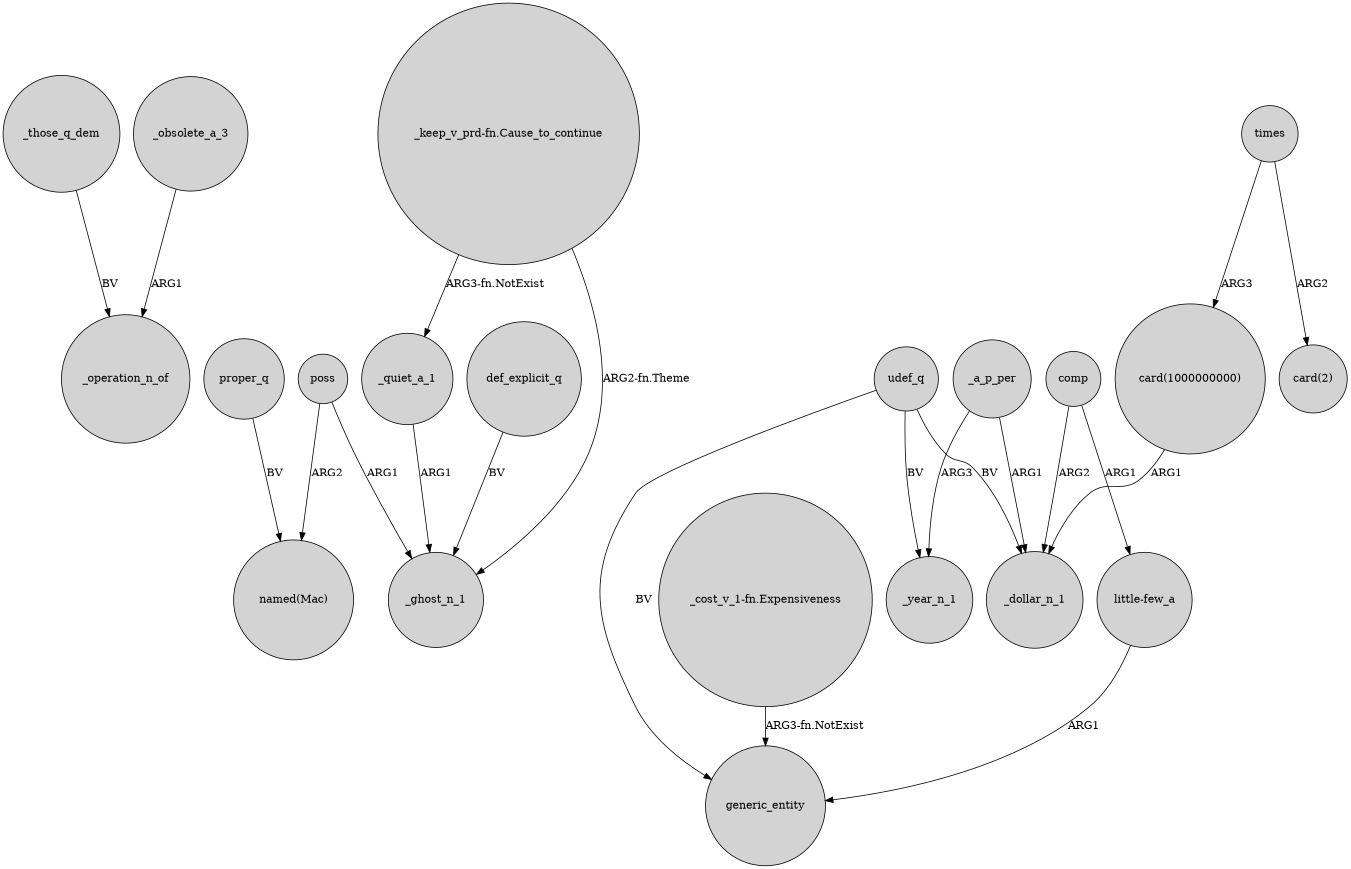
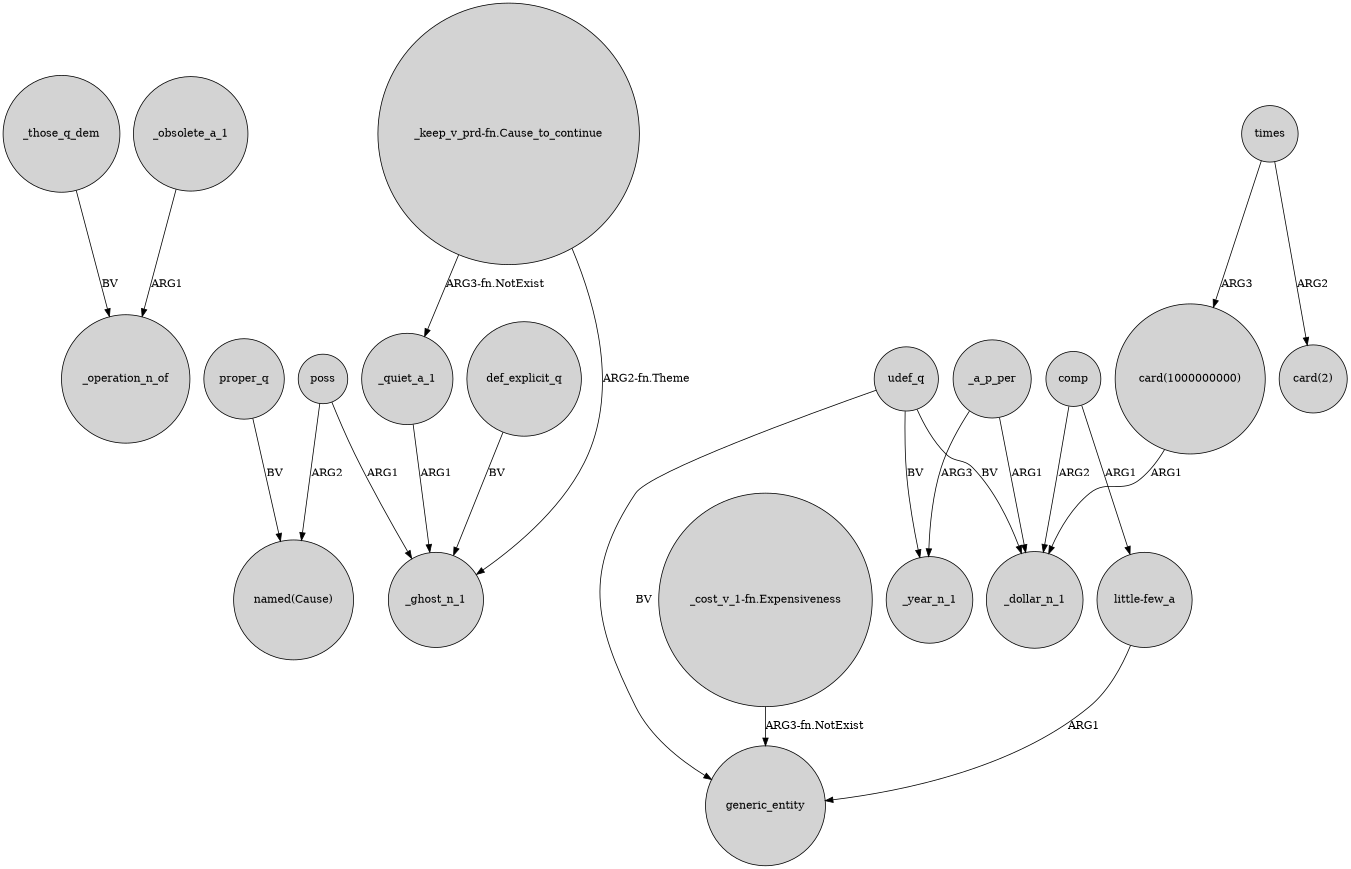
node "_obsolete_a_3": label "_obsolete_a_3" -> "_obsolete_a_1"
node "named(Mac)": label "named(Mac)" -> "named(Cause)"
